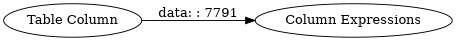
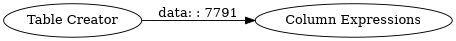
node "Table Column": label "Table Column" -> "Table Creator"
